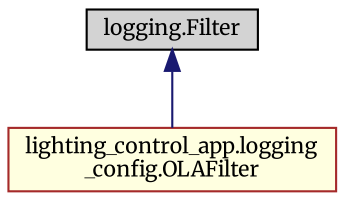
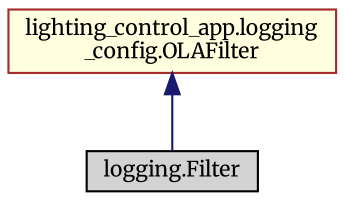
edge "lighting_control_app.logging _config.OLAFilter" -> "logging.Filter": reversed
